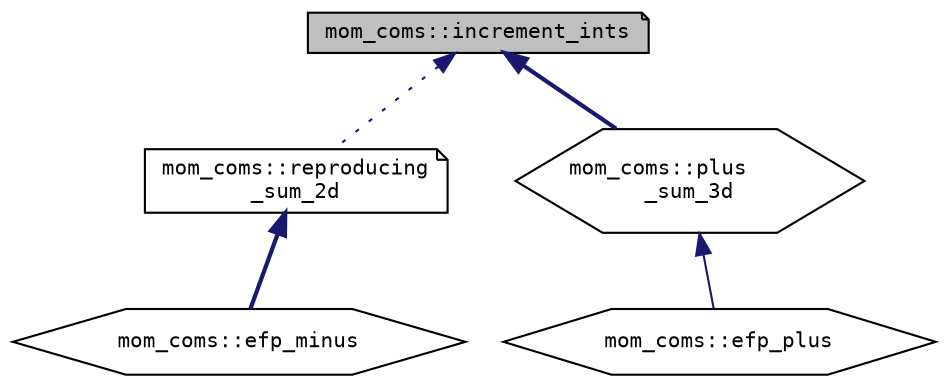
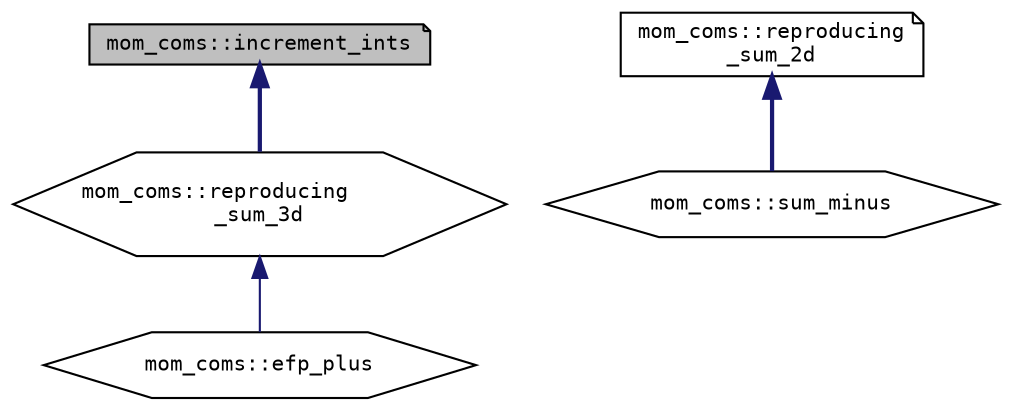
edge "mom_coms::reproducing _sum_2d" -> "mom_coms::increment_ints": removed
node "mom_coms::plus _sum_3d": label "mom_coms::plus _sum_3d" -> "mom_coms::reproducing _sum_3d"
node "mom_coms::efp_minus": label "mom_coms::efp_minus" -> "mom_coms::sum_minus"
